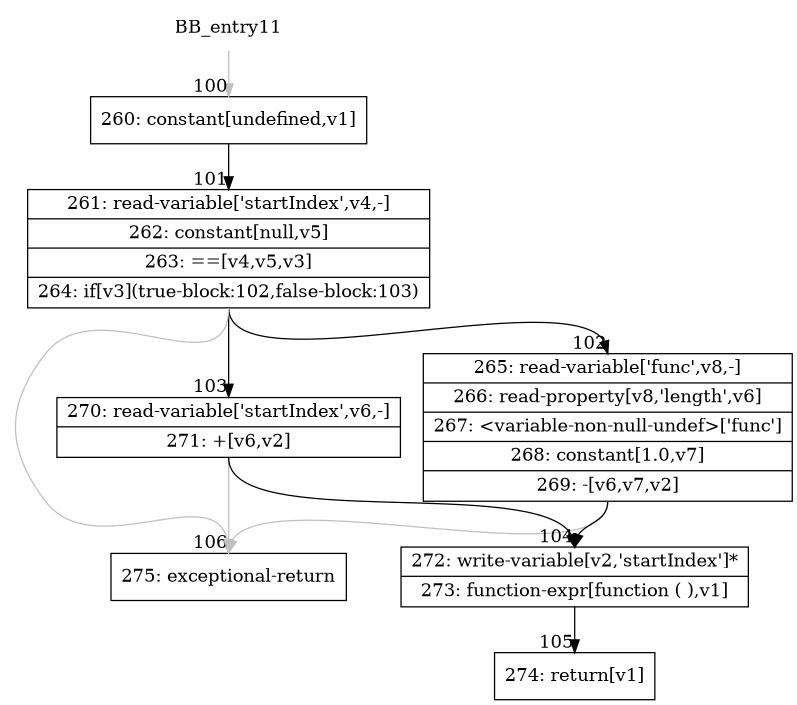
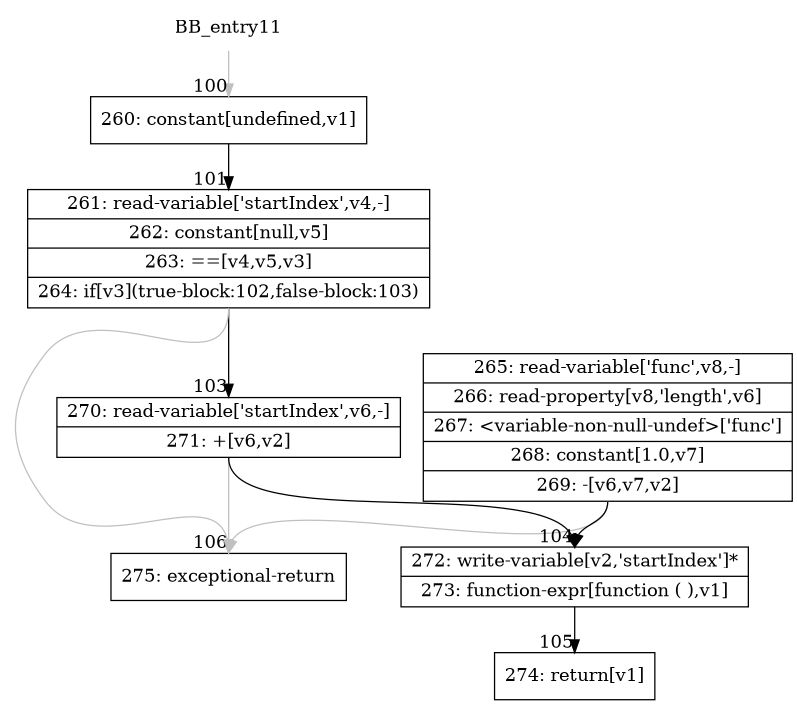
edge "261: read-variable['startIndex',v4,-]" -> "265: read-variable['func',v8,-]": removed
